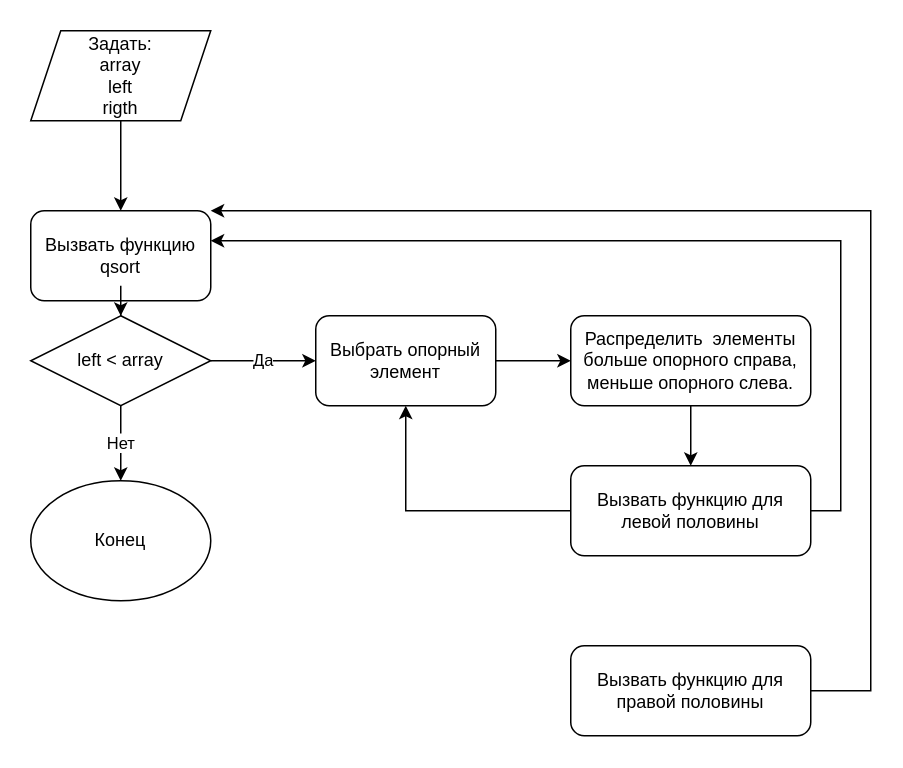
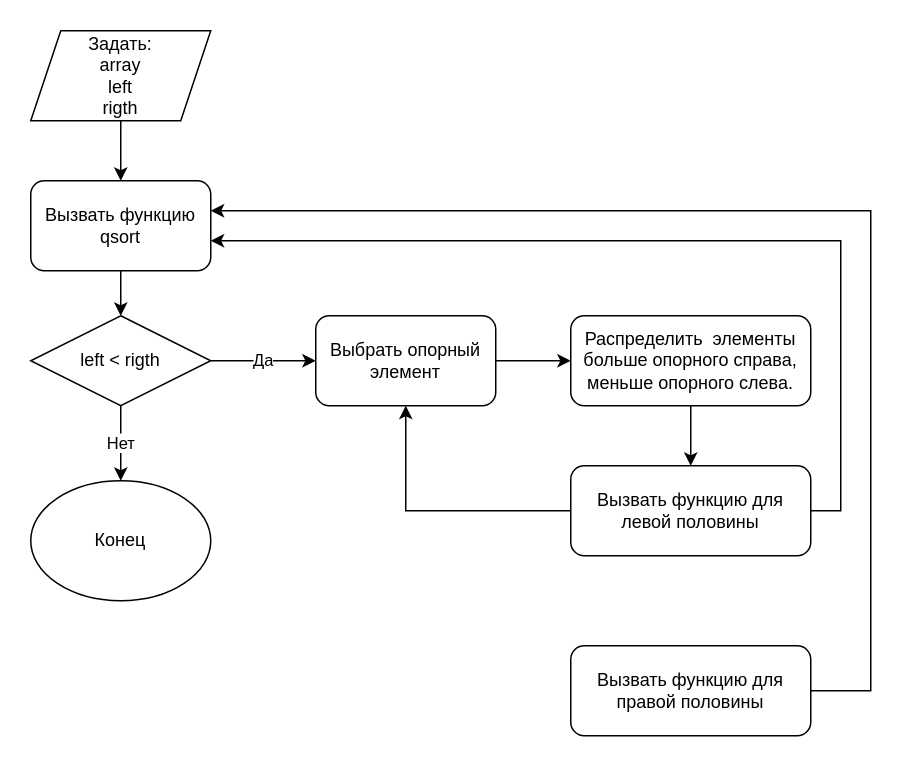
node "Вызвать функцию qsort": moved (121, 256) -> (121, 226)
node "left < array": label "left < array" -> "left < rigth"
